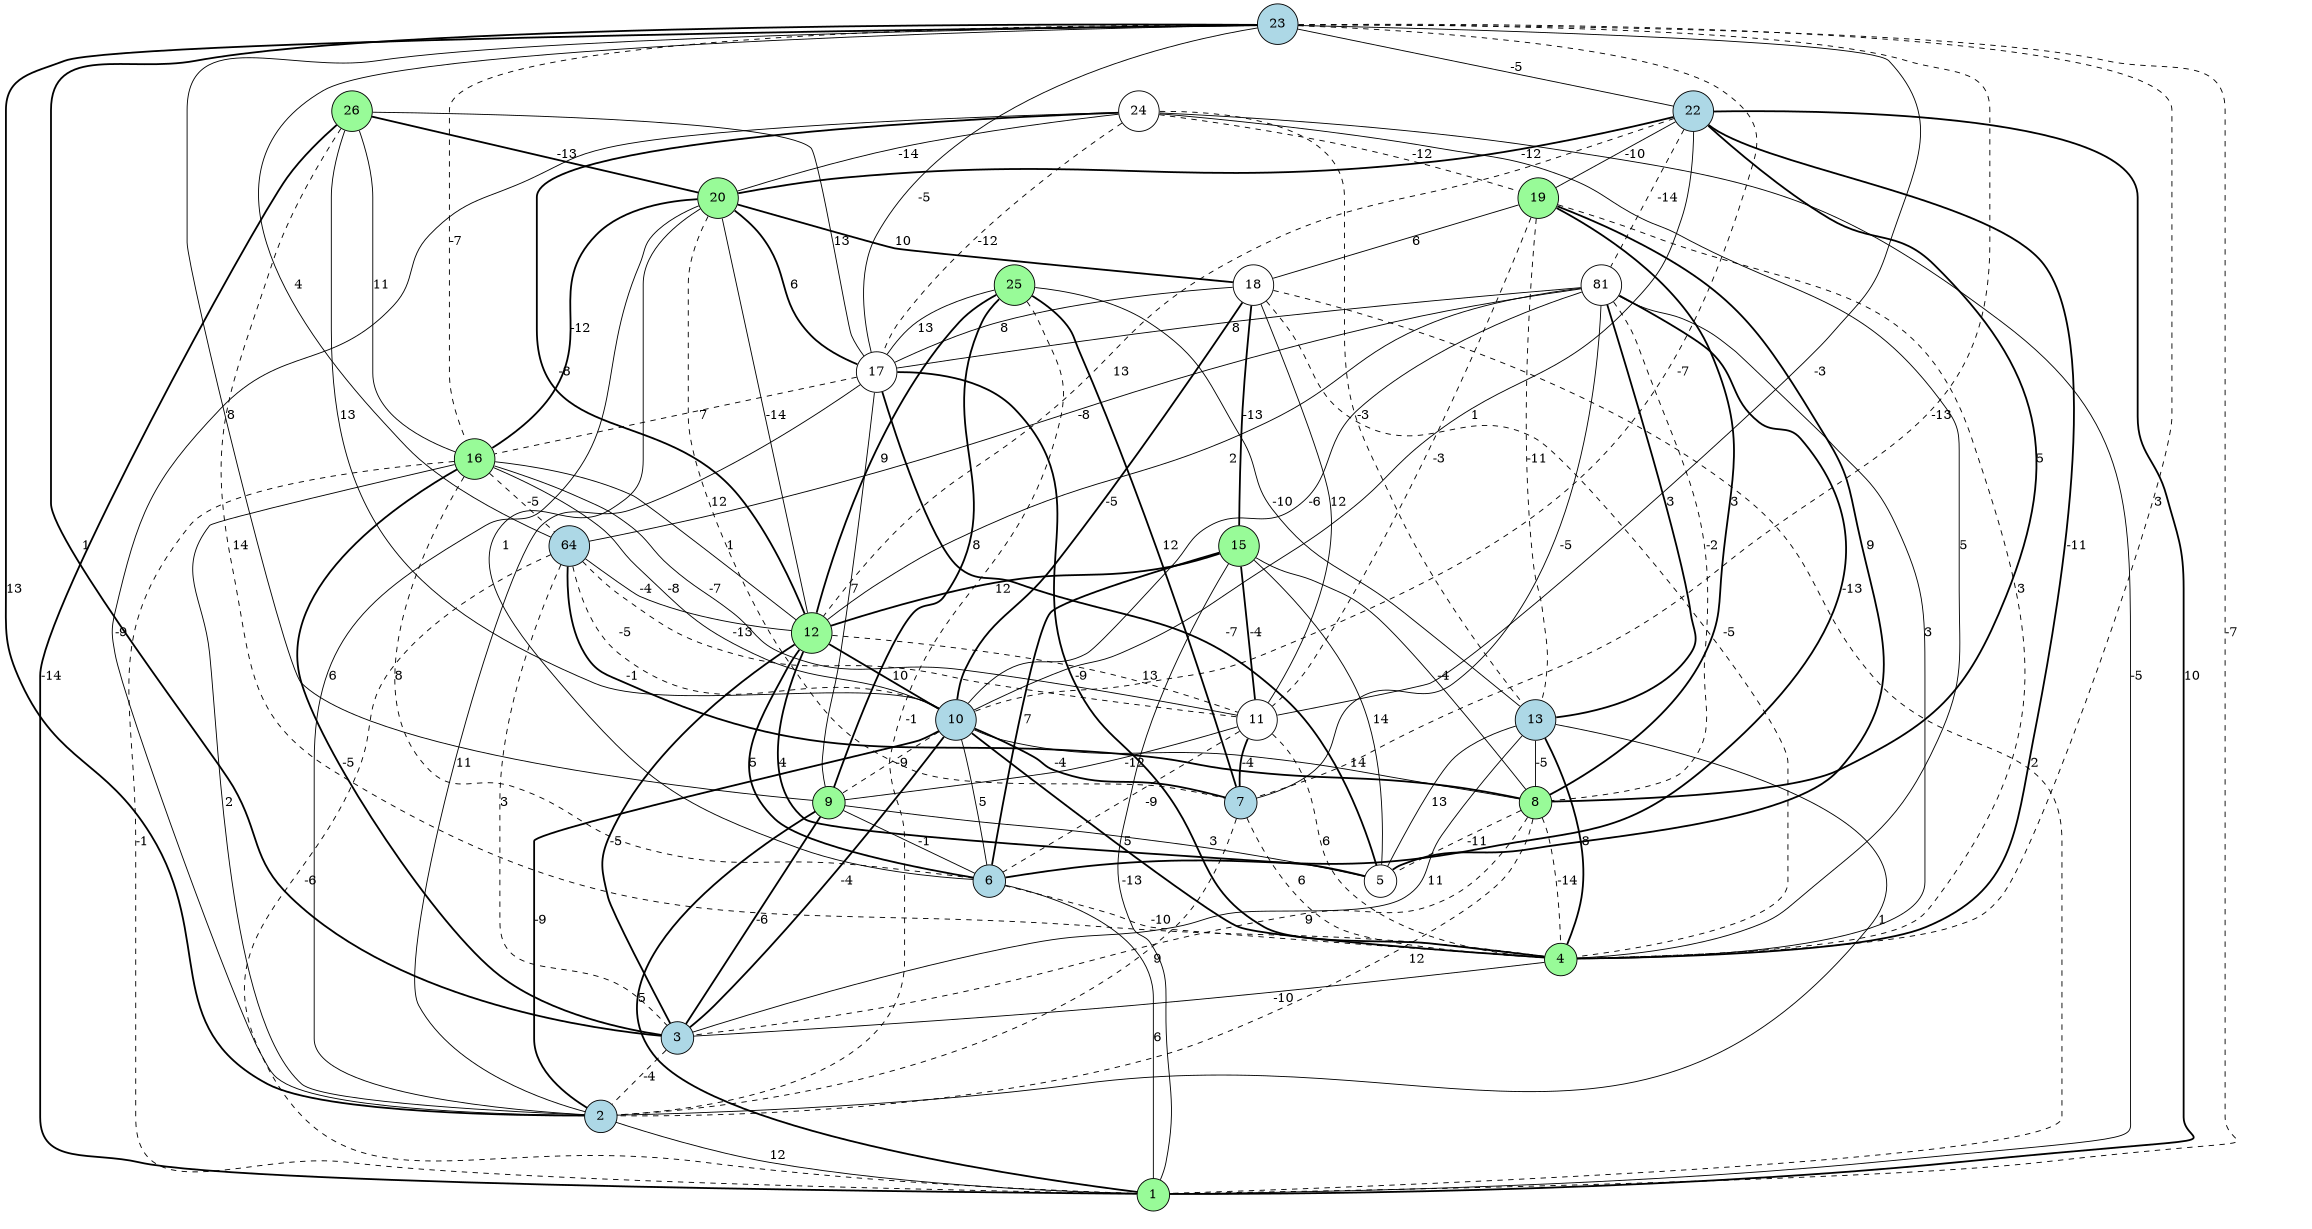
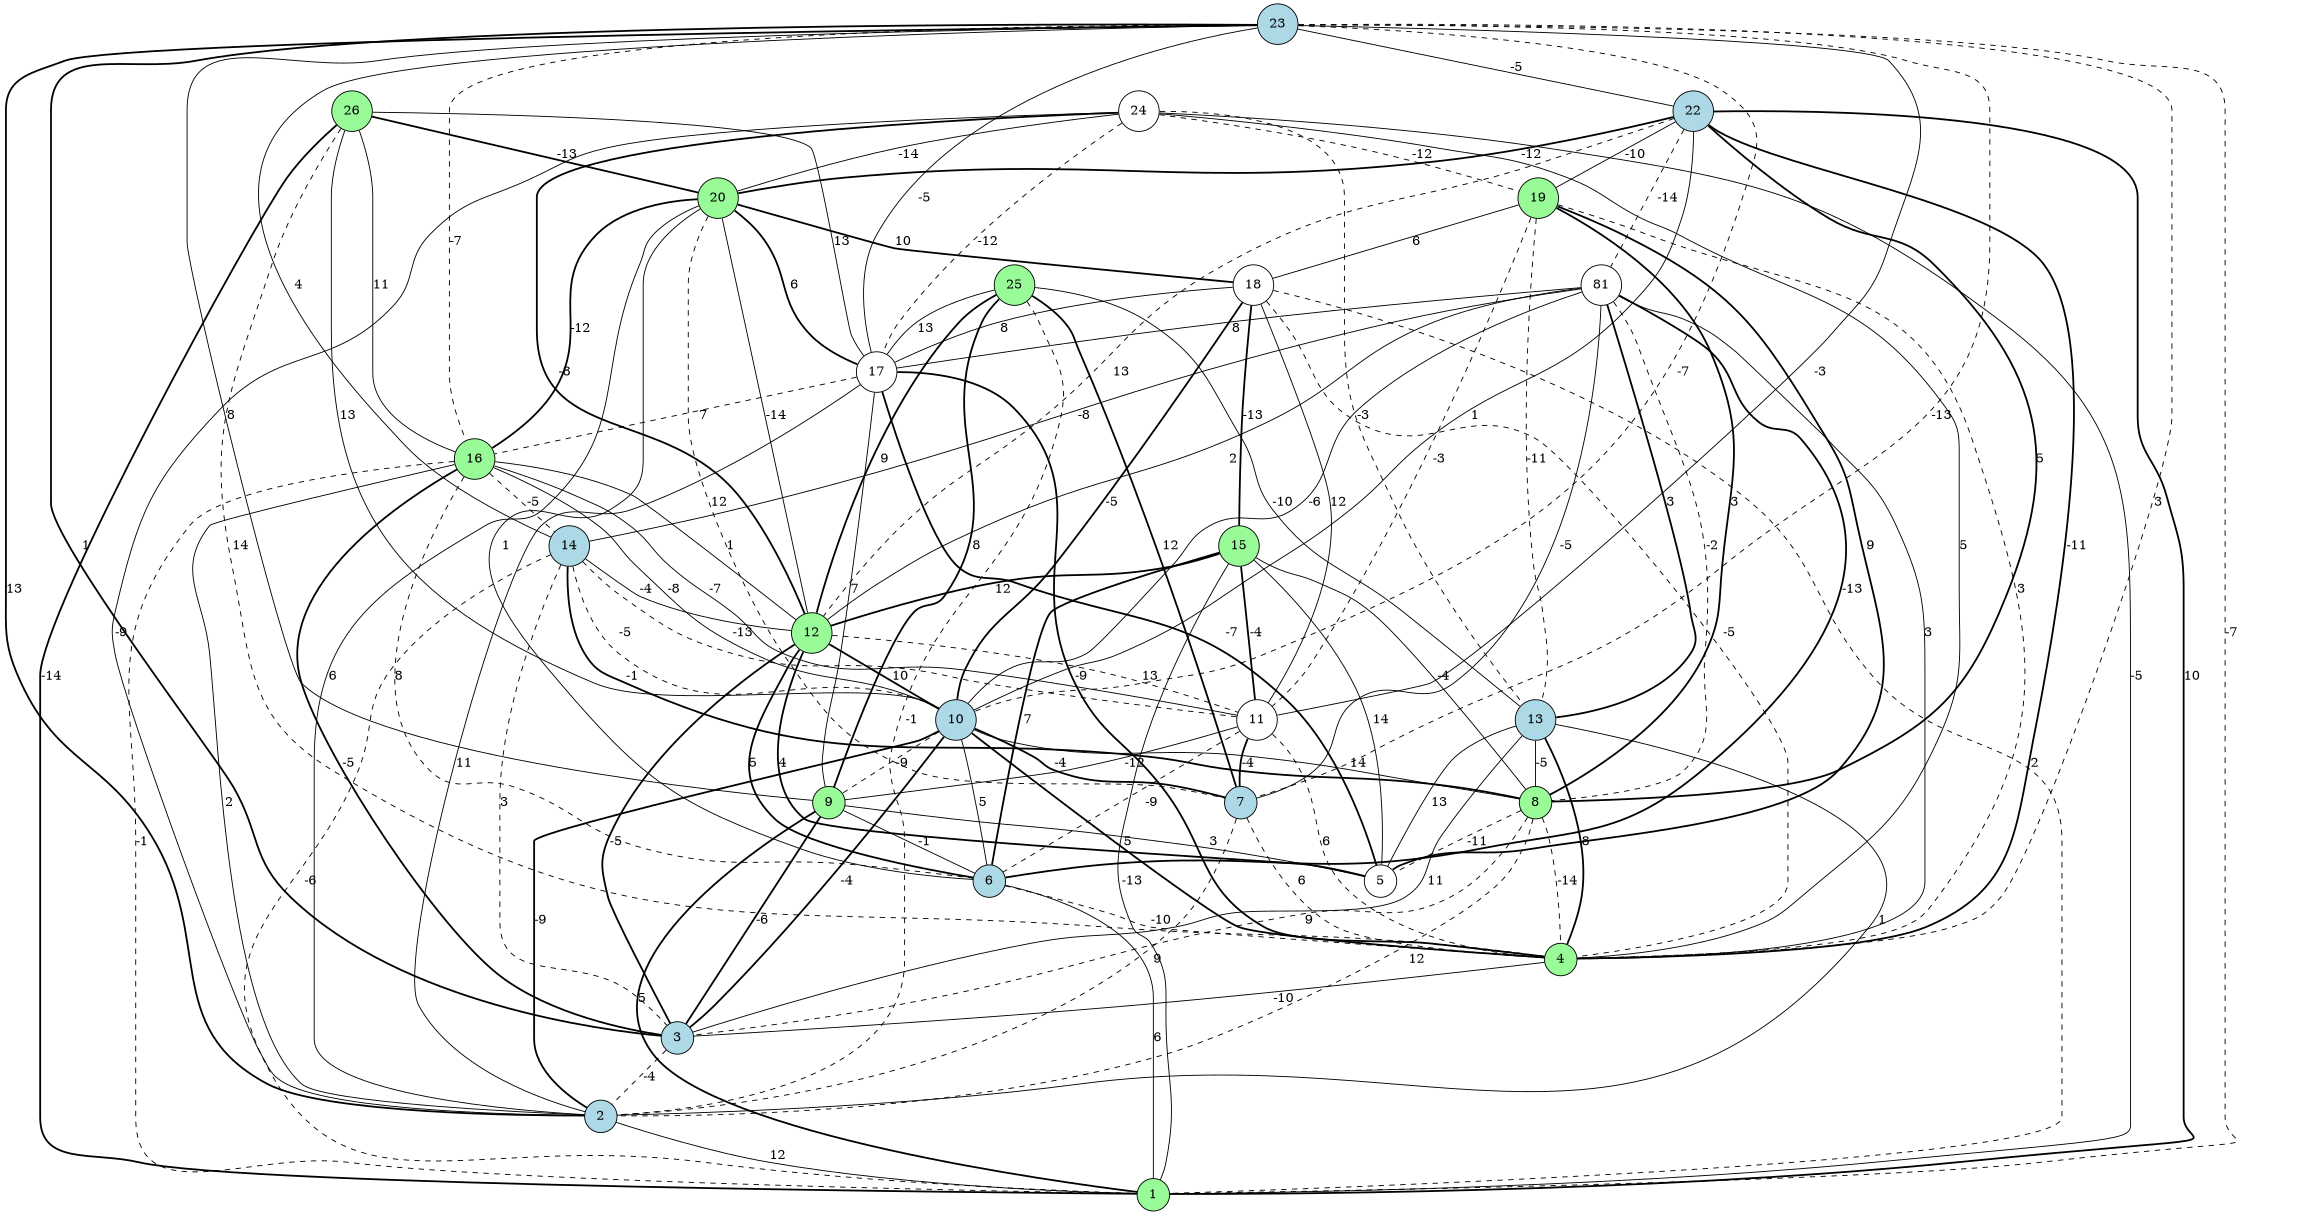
node "64": label "64" -> "14"
